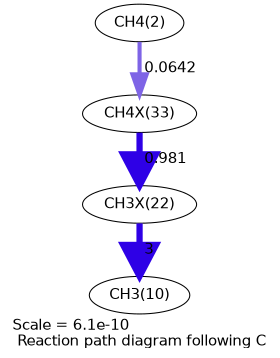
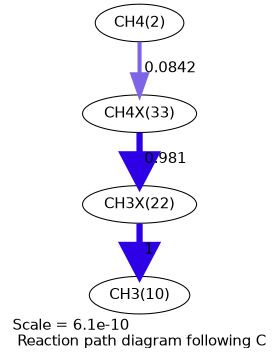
edge "CH4(2)" -> "CH4X(33)": label " 0.0642" -> " 0.0842"
edge "CH3X(22)" -> "CH3(10)": label " 3" -> " 1"
